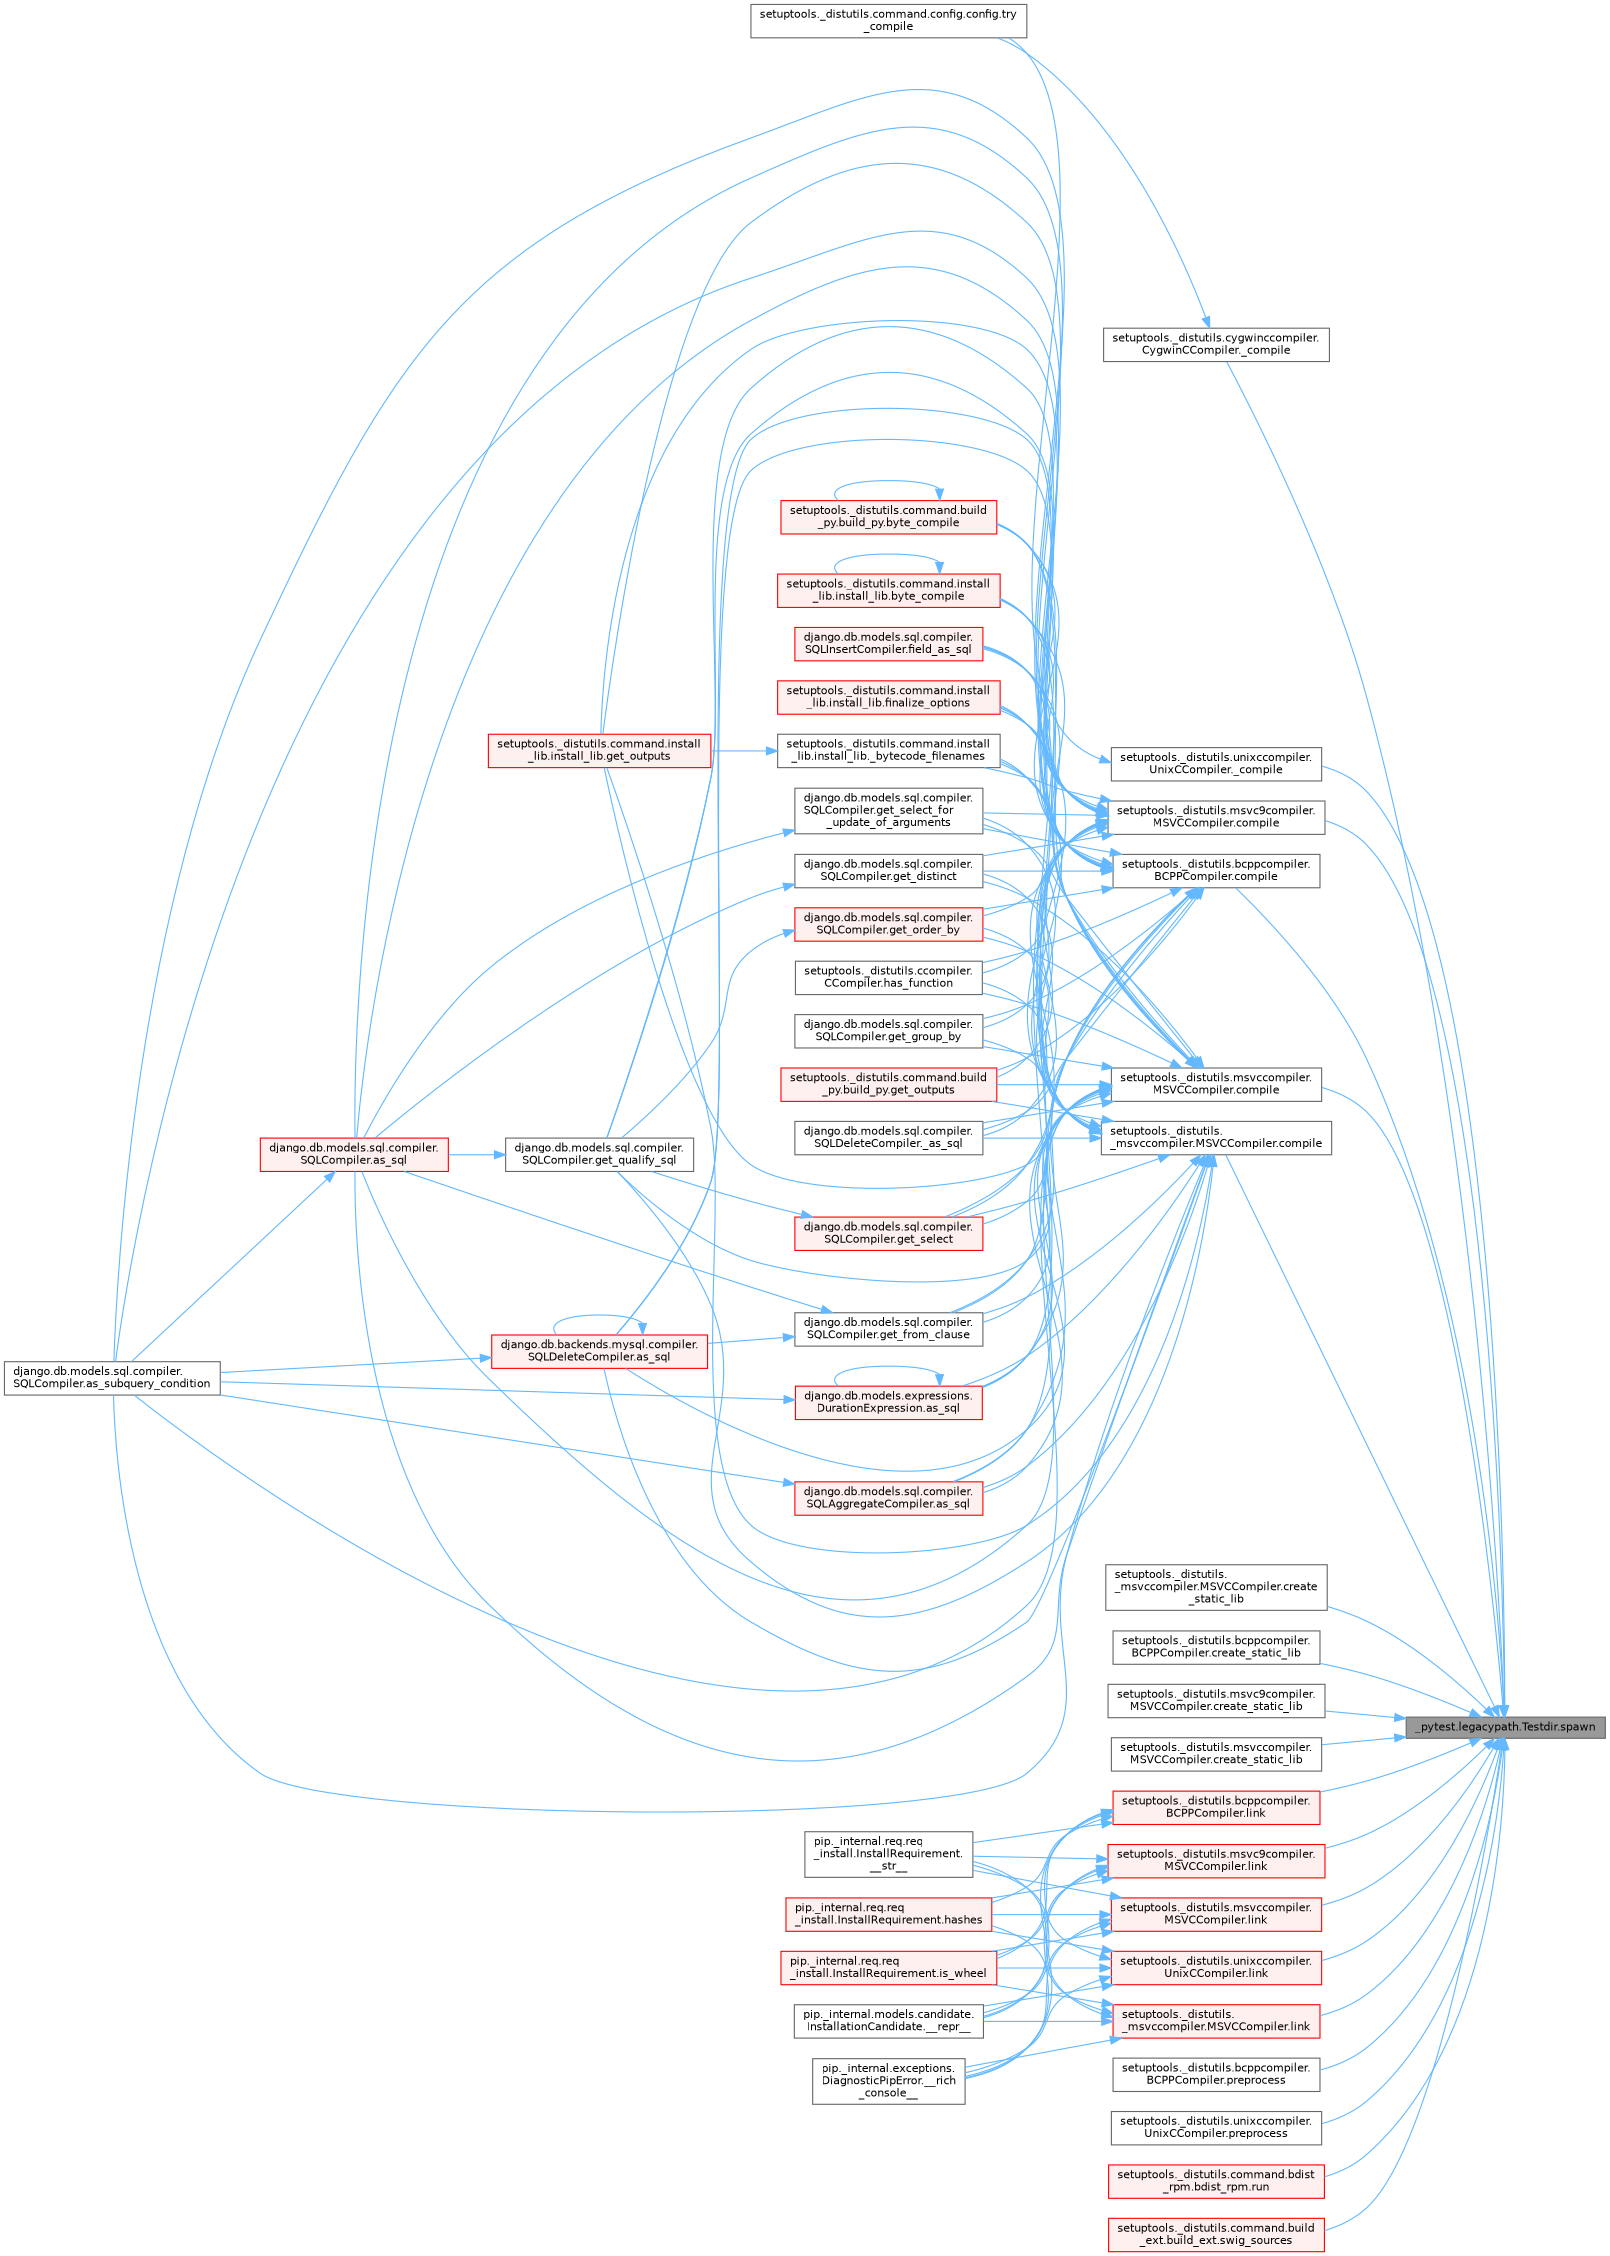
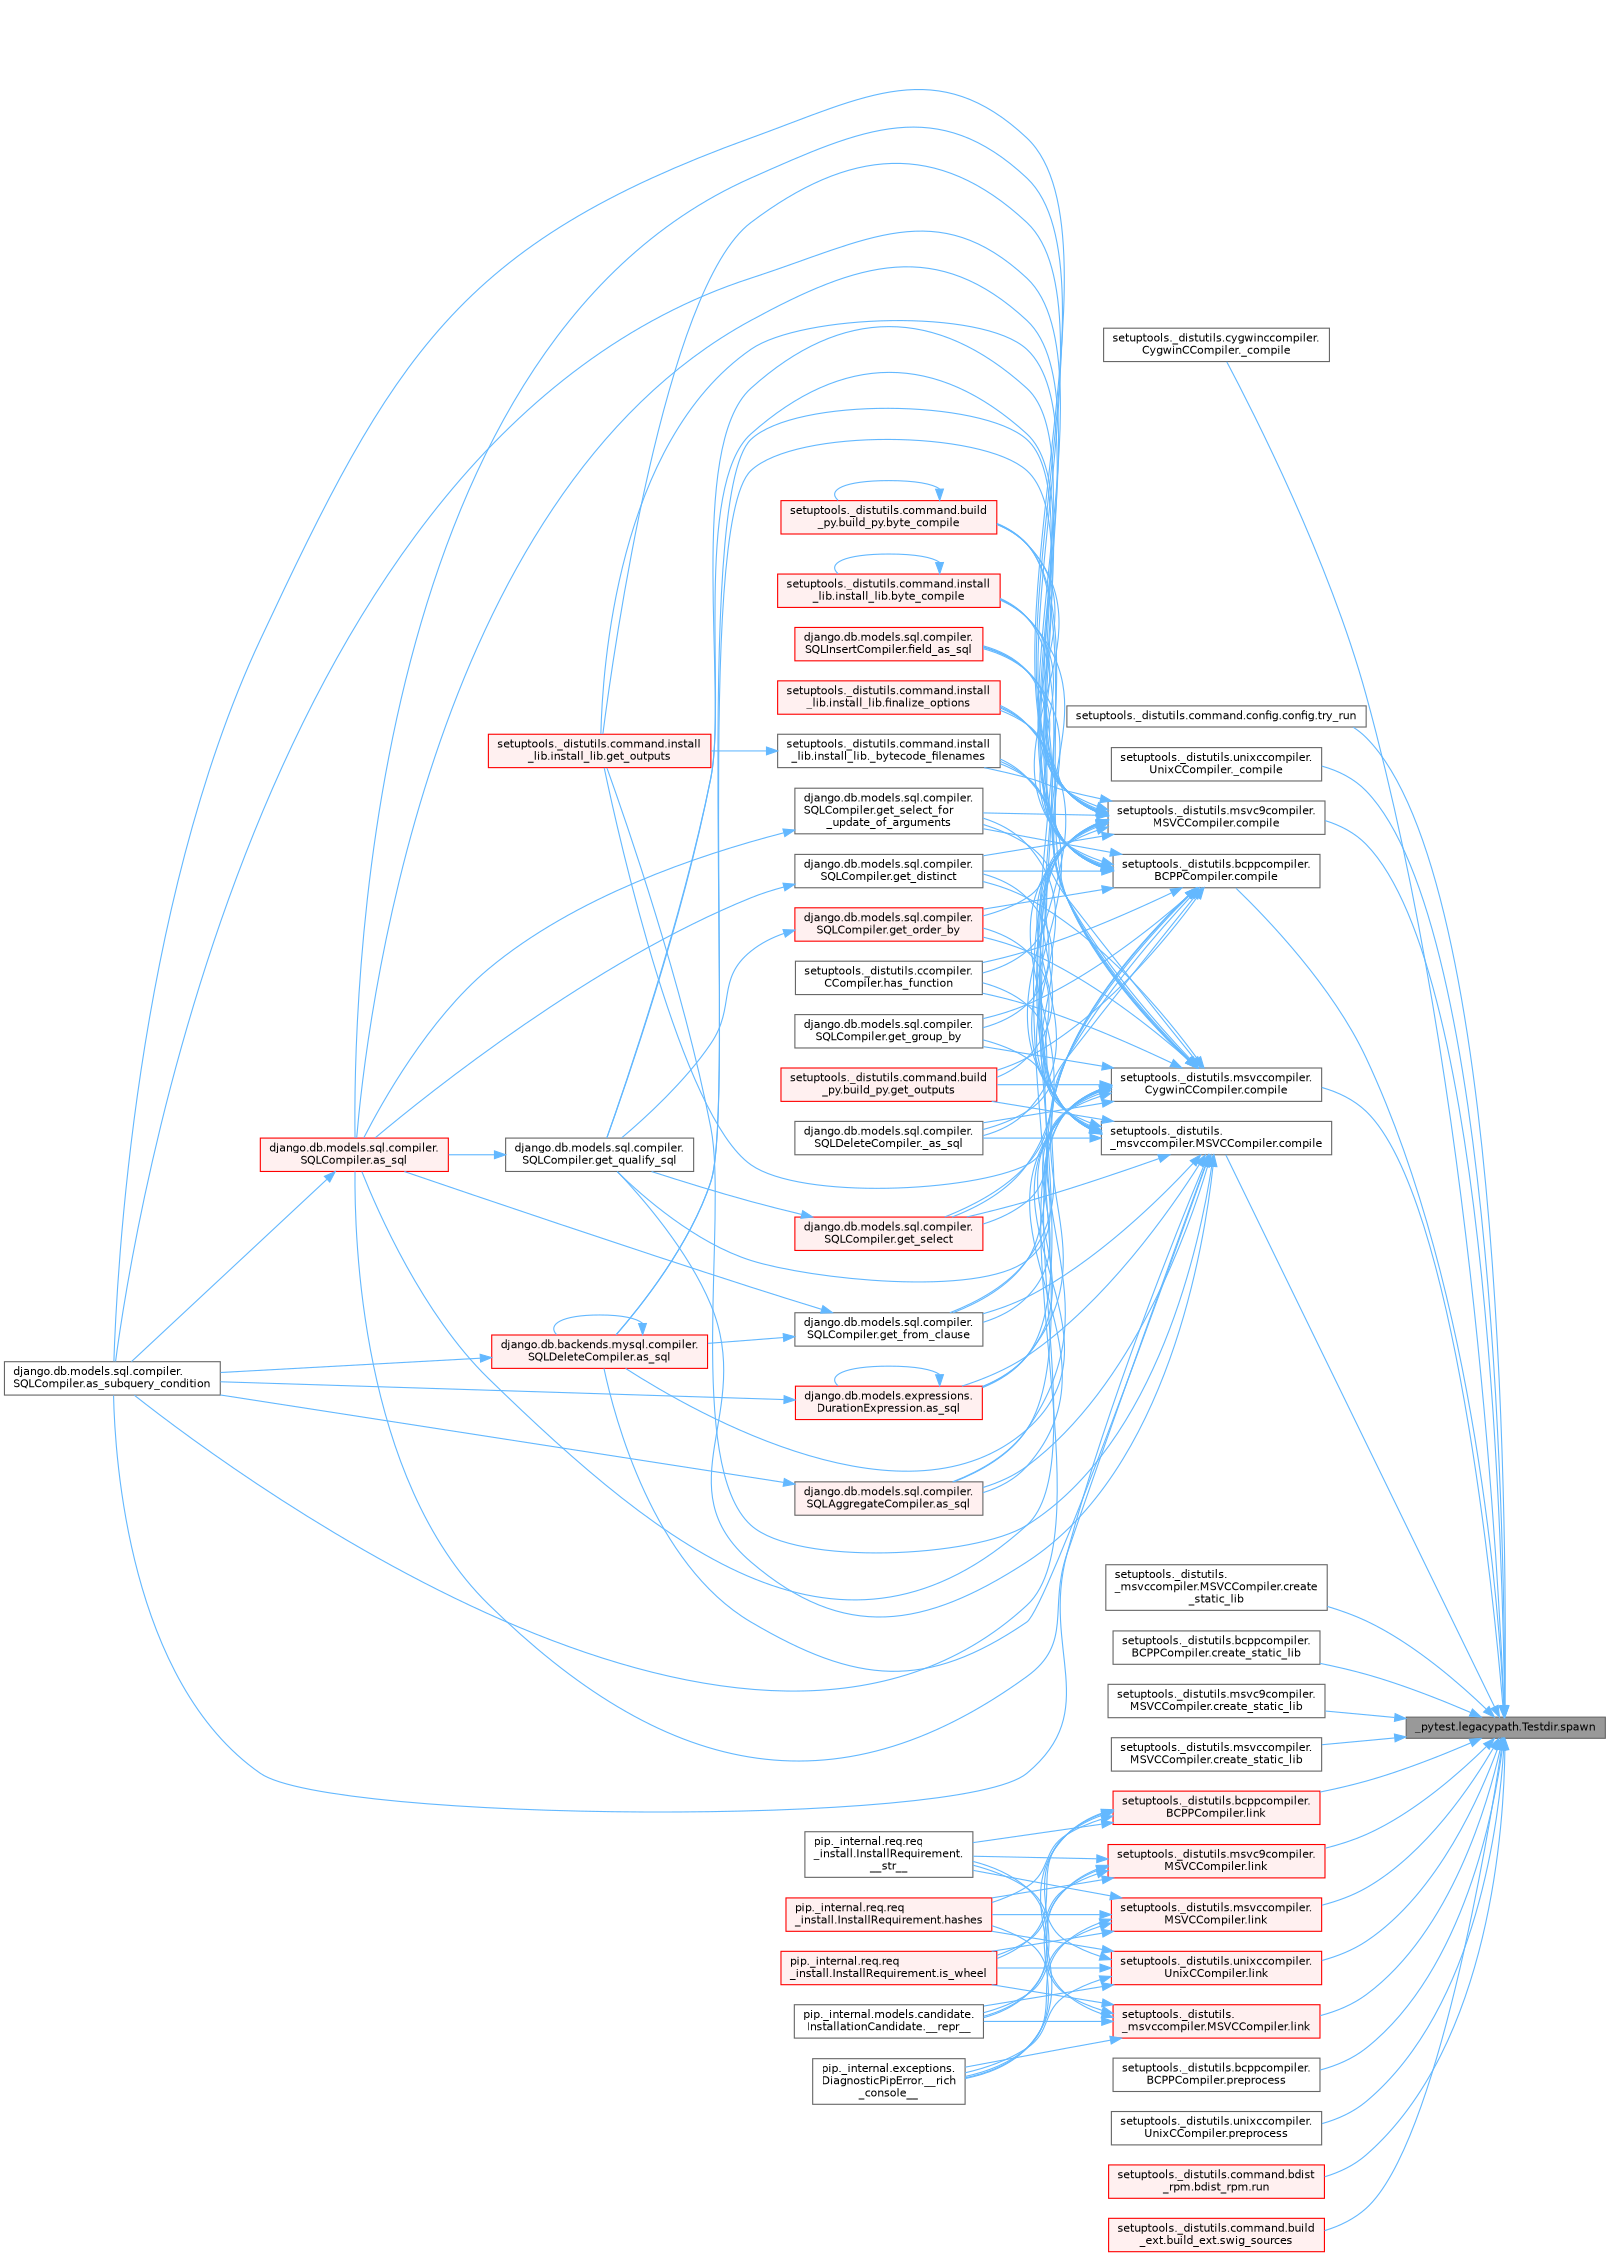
node "setuptools._distutils.command.config.config.try _compile": removed
node "setuptools._distutils.command.config.config.try_run": added
node "setuptools._distutils.msvccompiler. MSVCCompiler.compile": label "setuptools._distutils.msvccompiler. MSVCCompiler.compile" -> "setuptools._distutils.msvccompiler. CygwinCCompiler.compile"
node "django.db.models.sql.compiler. SQLAggregateCompiler.as_sql": color red -> grey40
